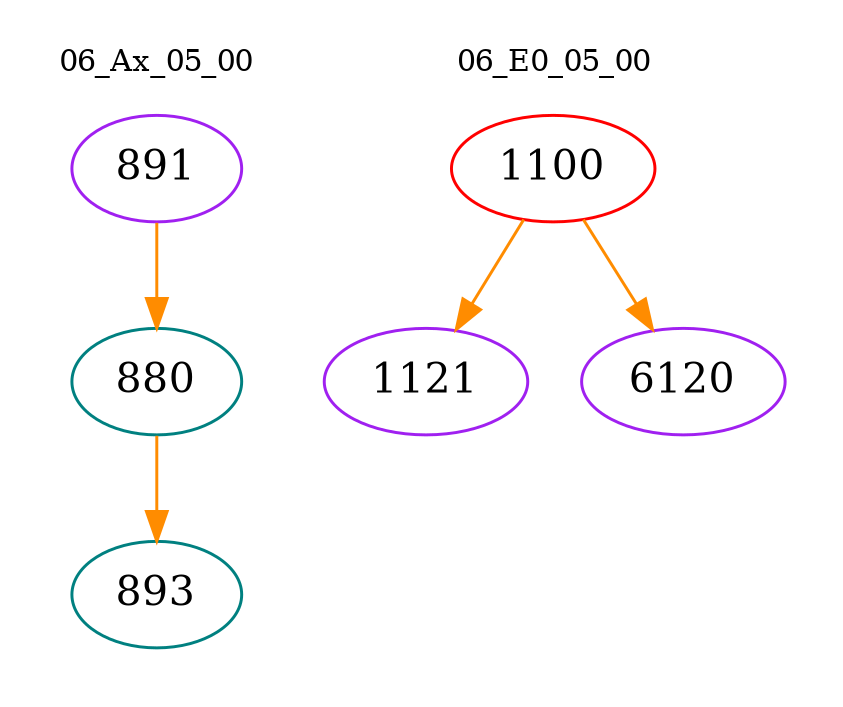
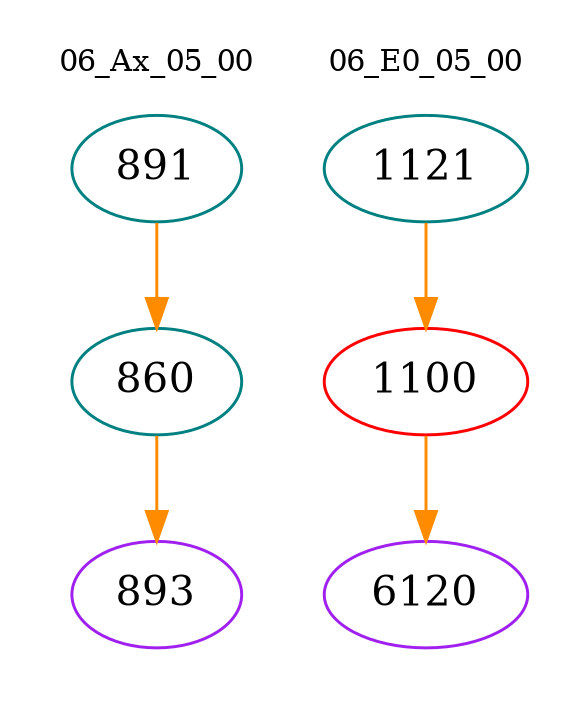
node "891": color purple -> teal
edge "1100" -> "1121": reversed
node "880": label "880" -> "860"
node "1121": color purple -> teal
node "893": color teal -> purple
